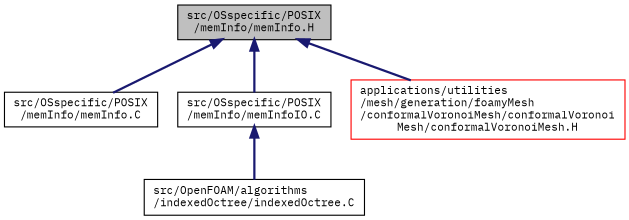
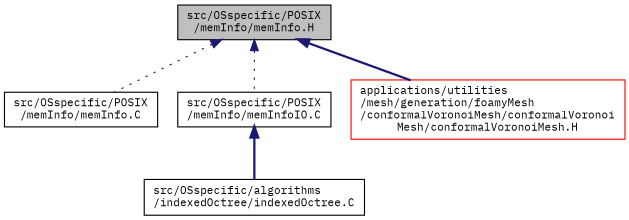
edge "src/OSspecific/POSIX /memInfo/memInfo.C" -> "src/OSspecific/POSIX /memInfo/memInfo.H": style bold -> dotted
edge "src/OSspecific/POSIX /memInfo/memInfoIO.C" -> "src/OSspecific/POSIX /memInfo/memInfo.H": style bold -> dotted
node "src/OpenFOAM/algorithms /indexedOctree/indexedOctree.C": label "src/OpenFOAM/algorithms /indexedOctree/indexedOctree.C" -> "src/OSspecific/algorithms /indexedOctree/indexedOctree.C"
